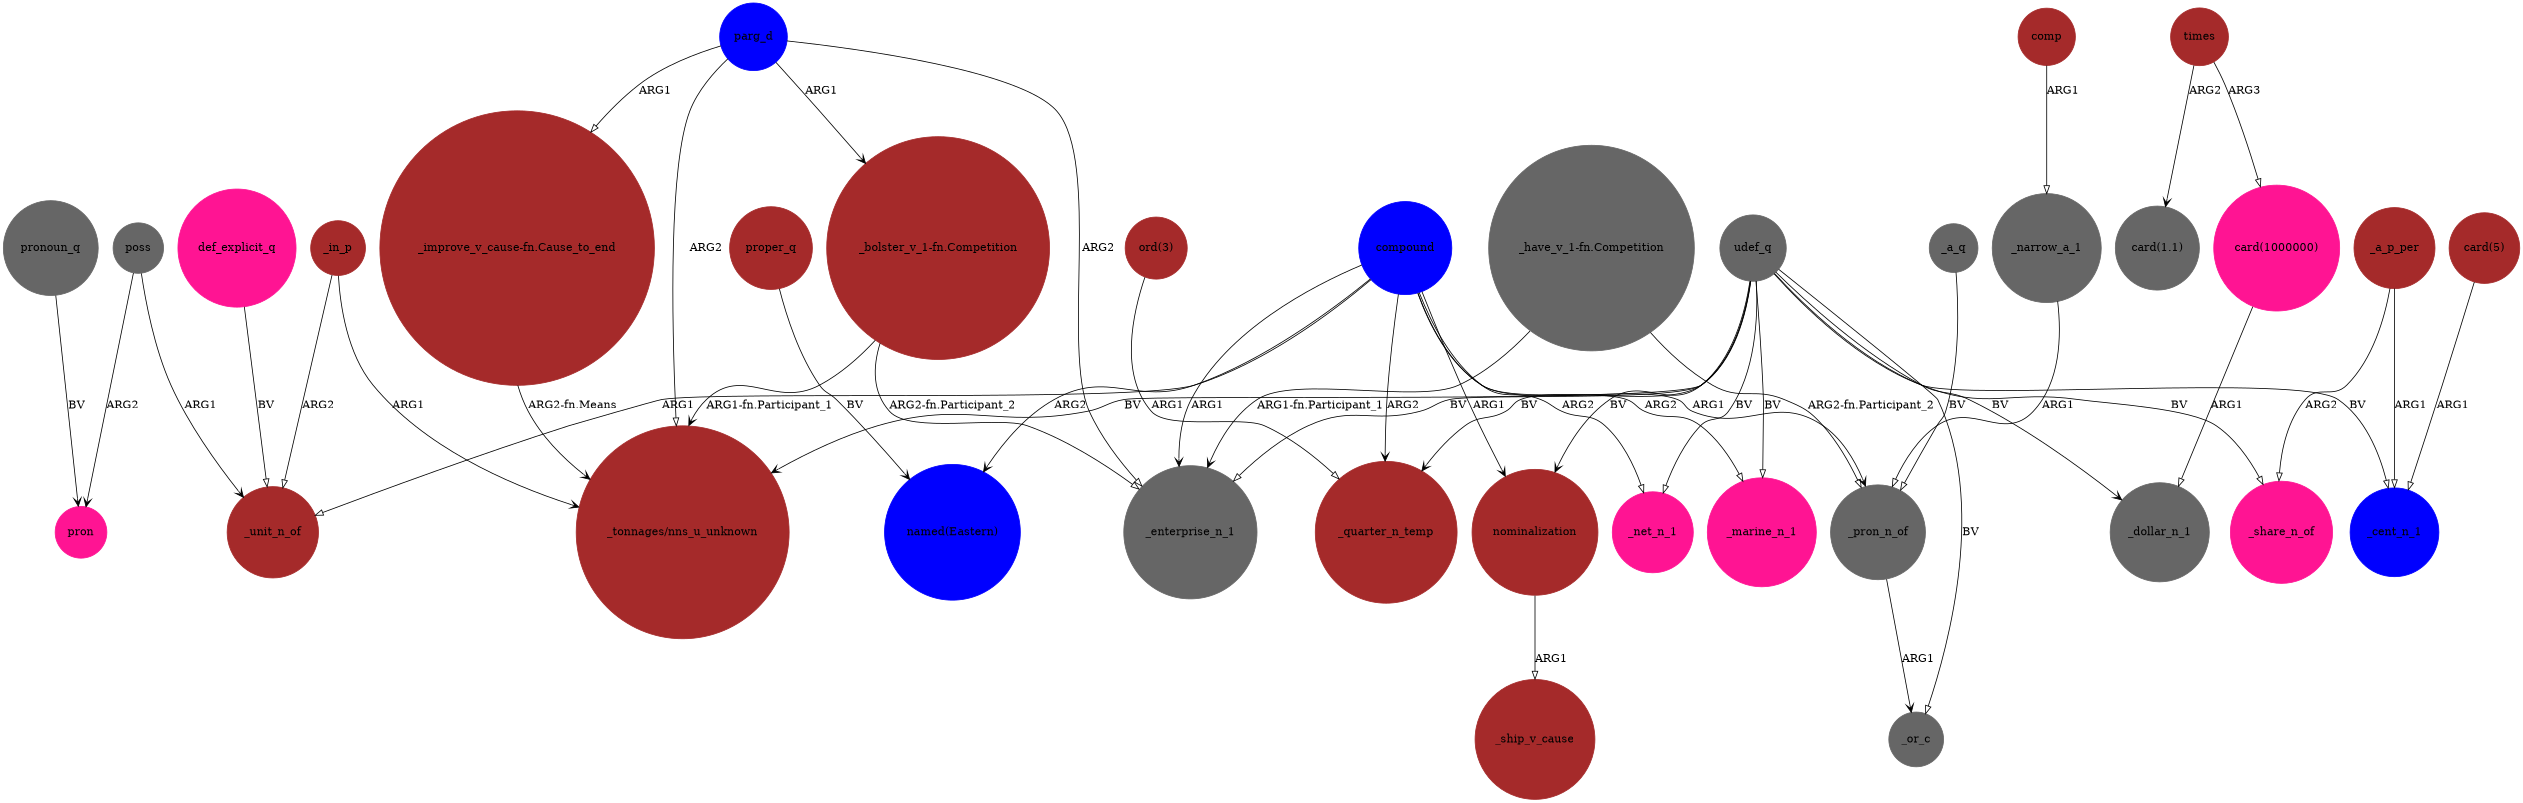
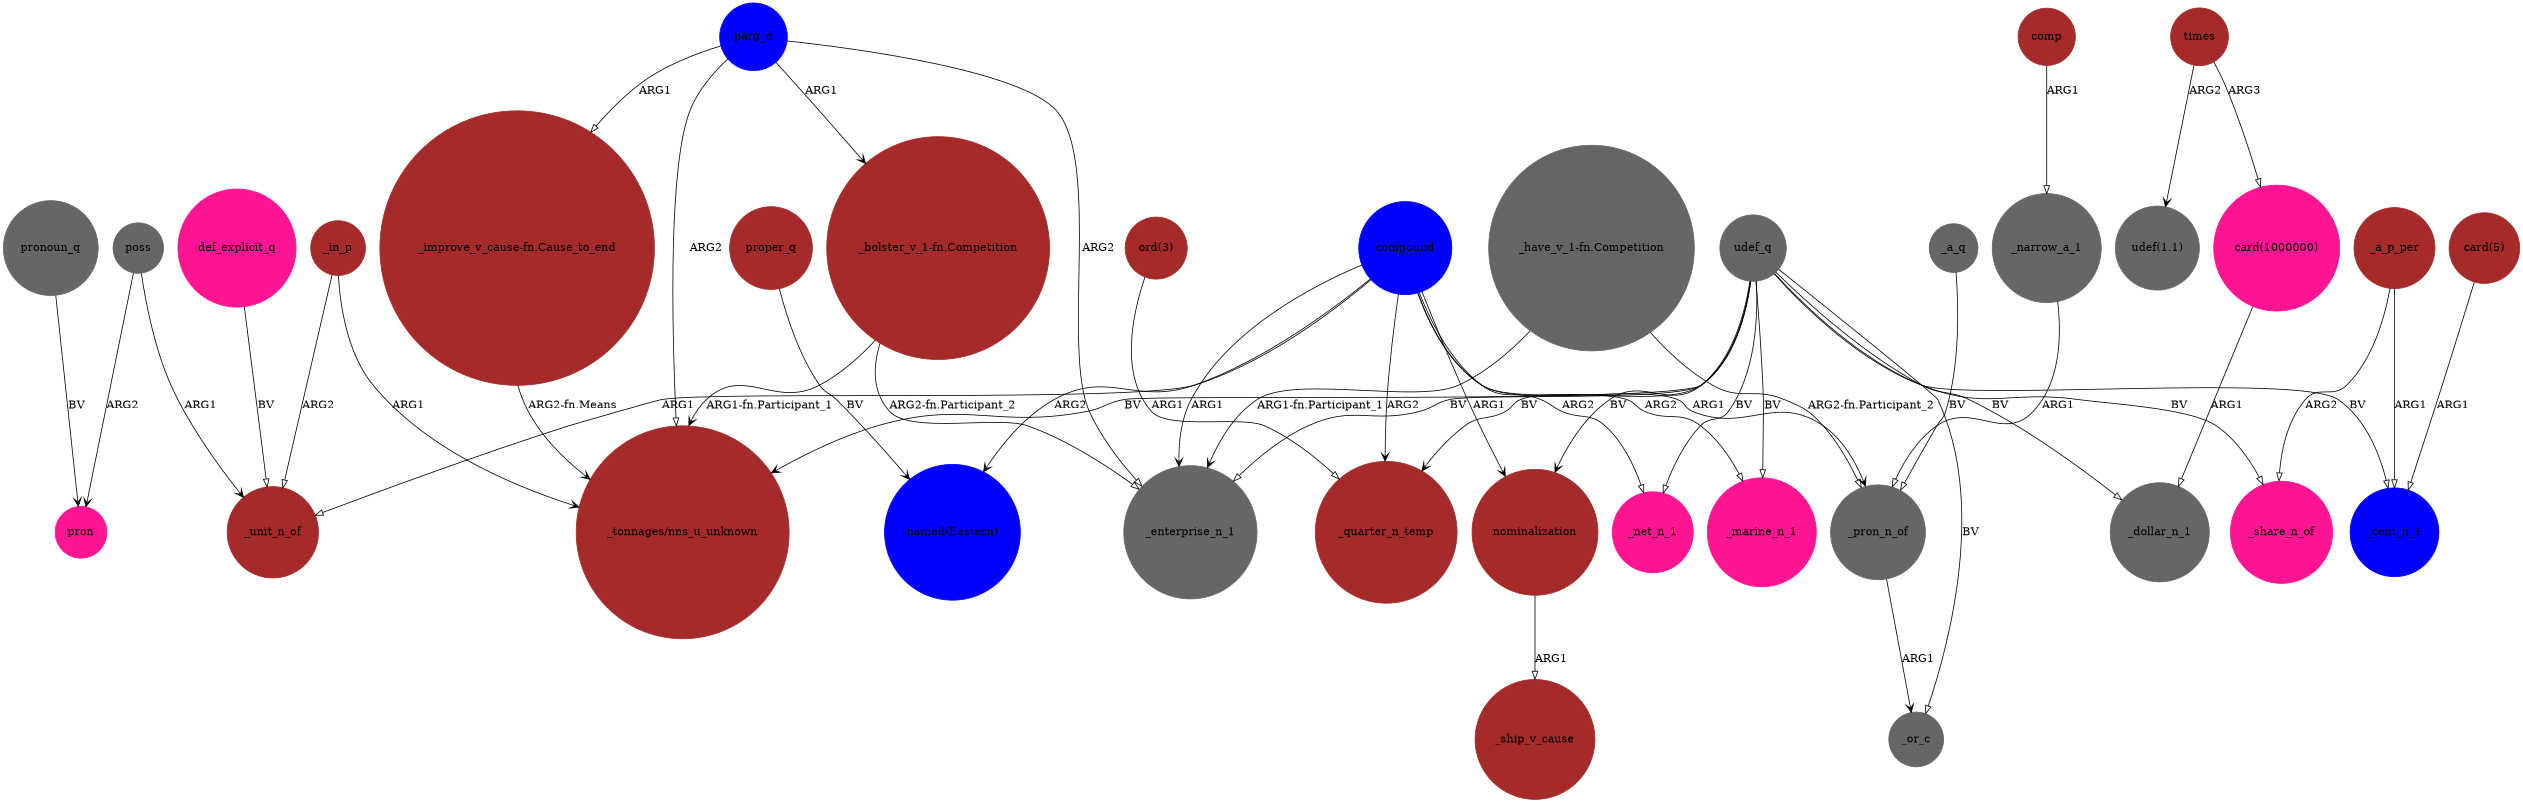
node "card(1.1)": label "card(1.1)" -> "udef(1.1)"
edge "udef_q" -> "_dollar_n_1": arrowhead vee -> onormal
